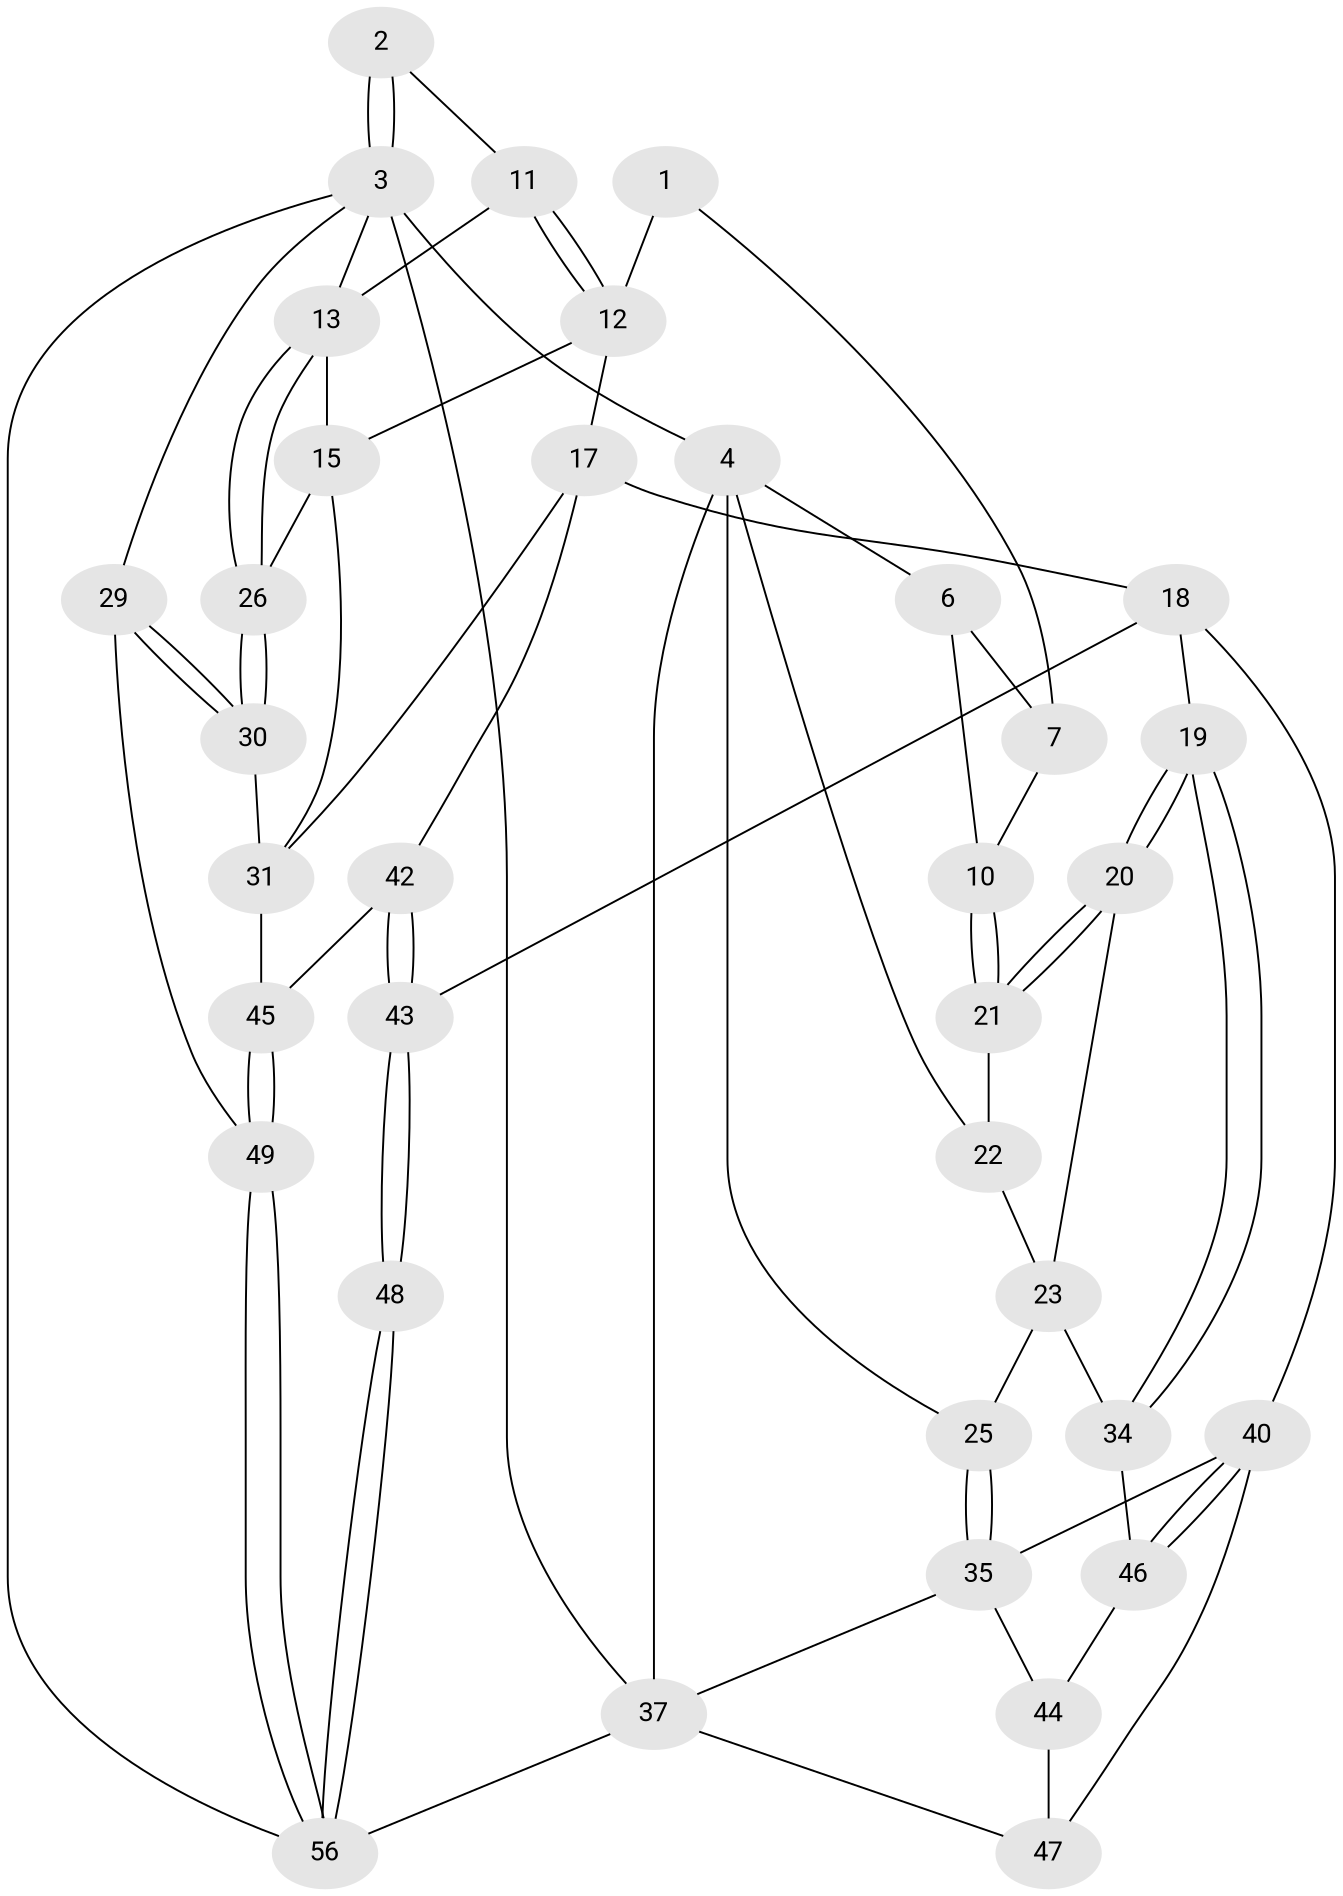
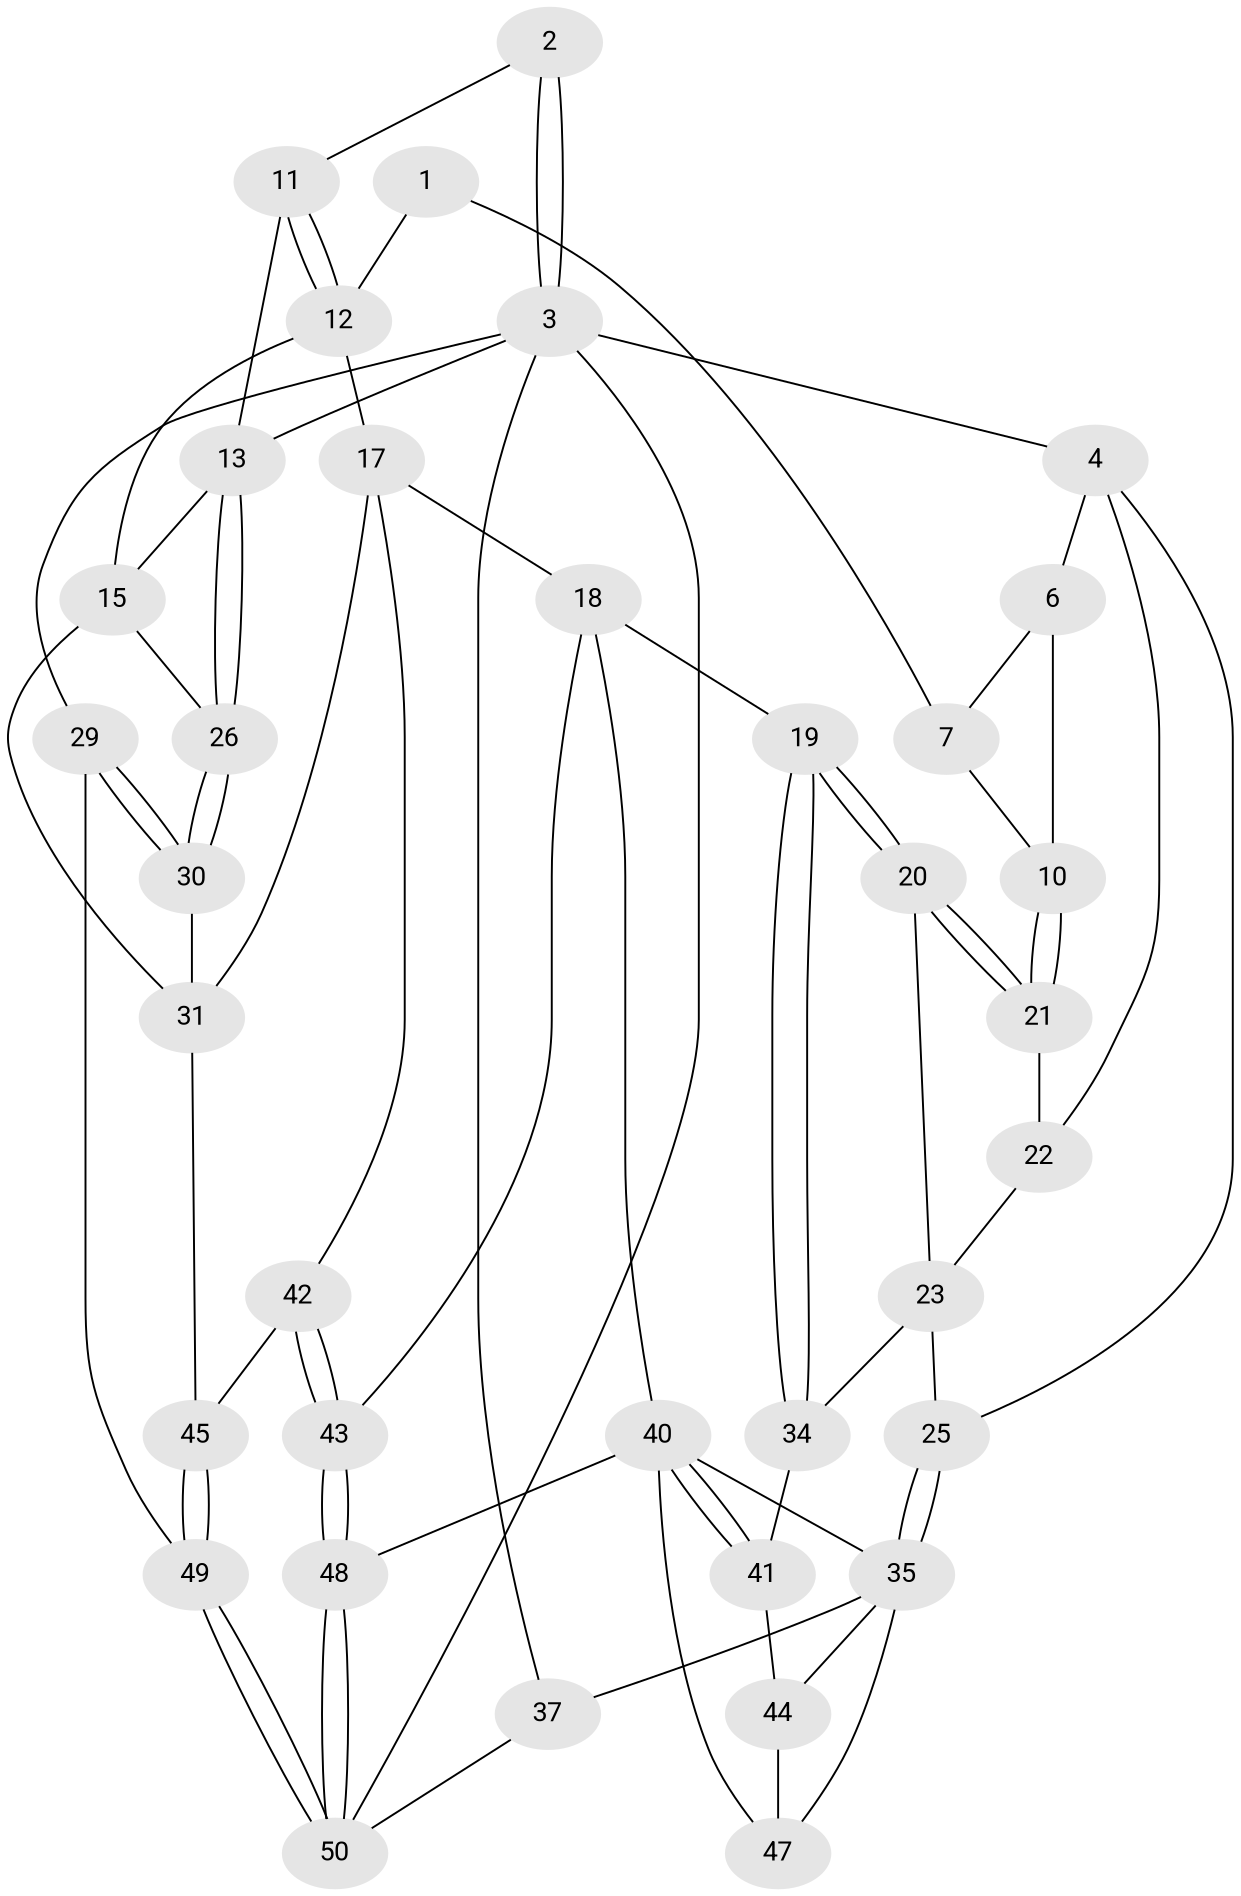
edge "4" -- "37": removed
edge "40" -- "48": added
node "46": label "46" -> "41"
edge "37" -- "47": now "35" -- "47"
node "56": label "56" -> "50"
